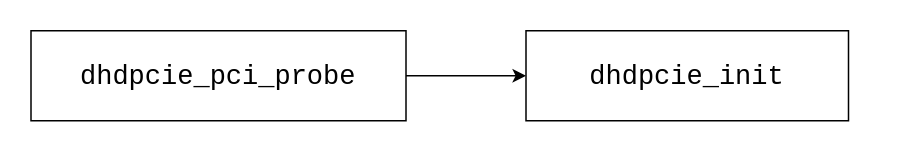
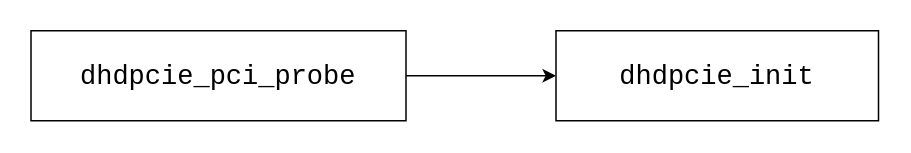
node "dhdpcie_init": moved (687, 76) -> (717, 76)
